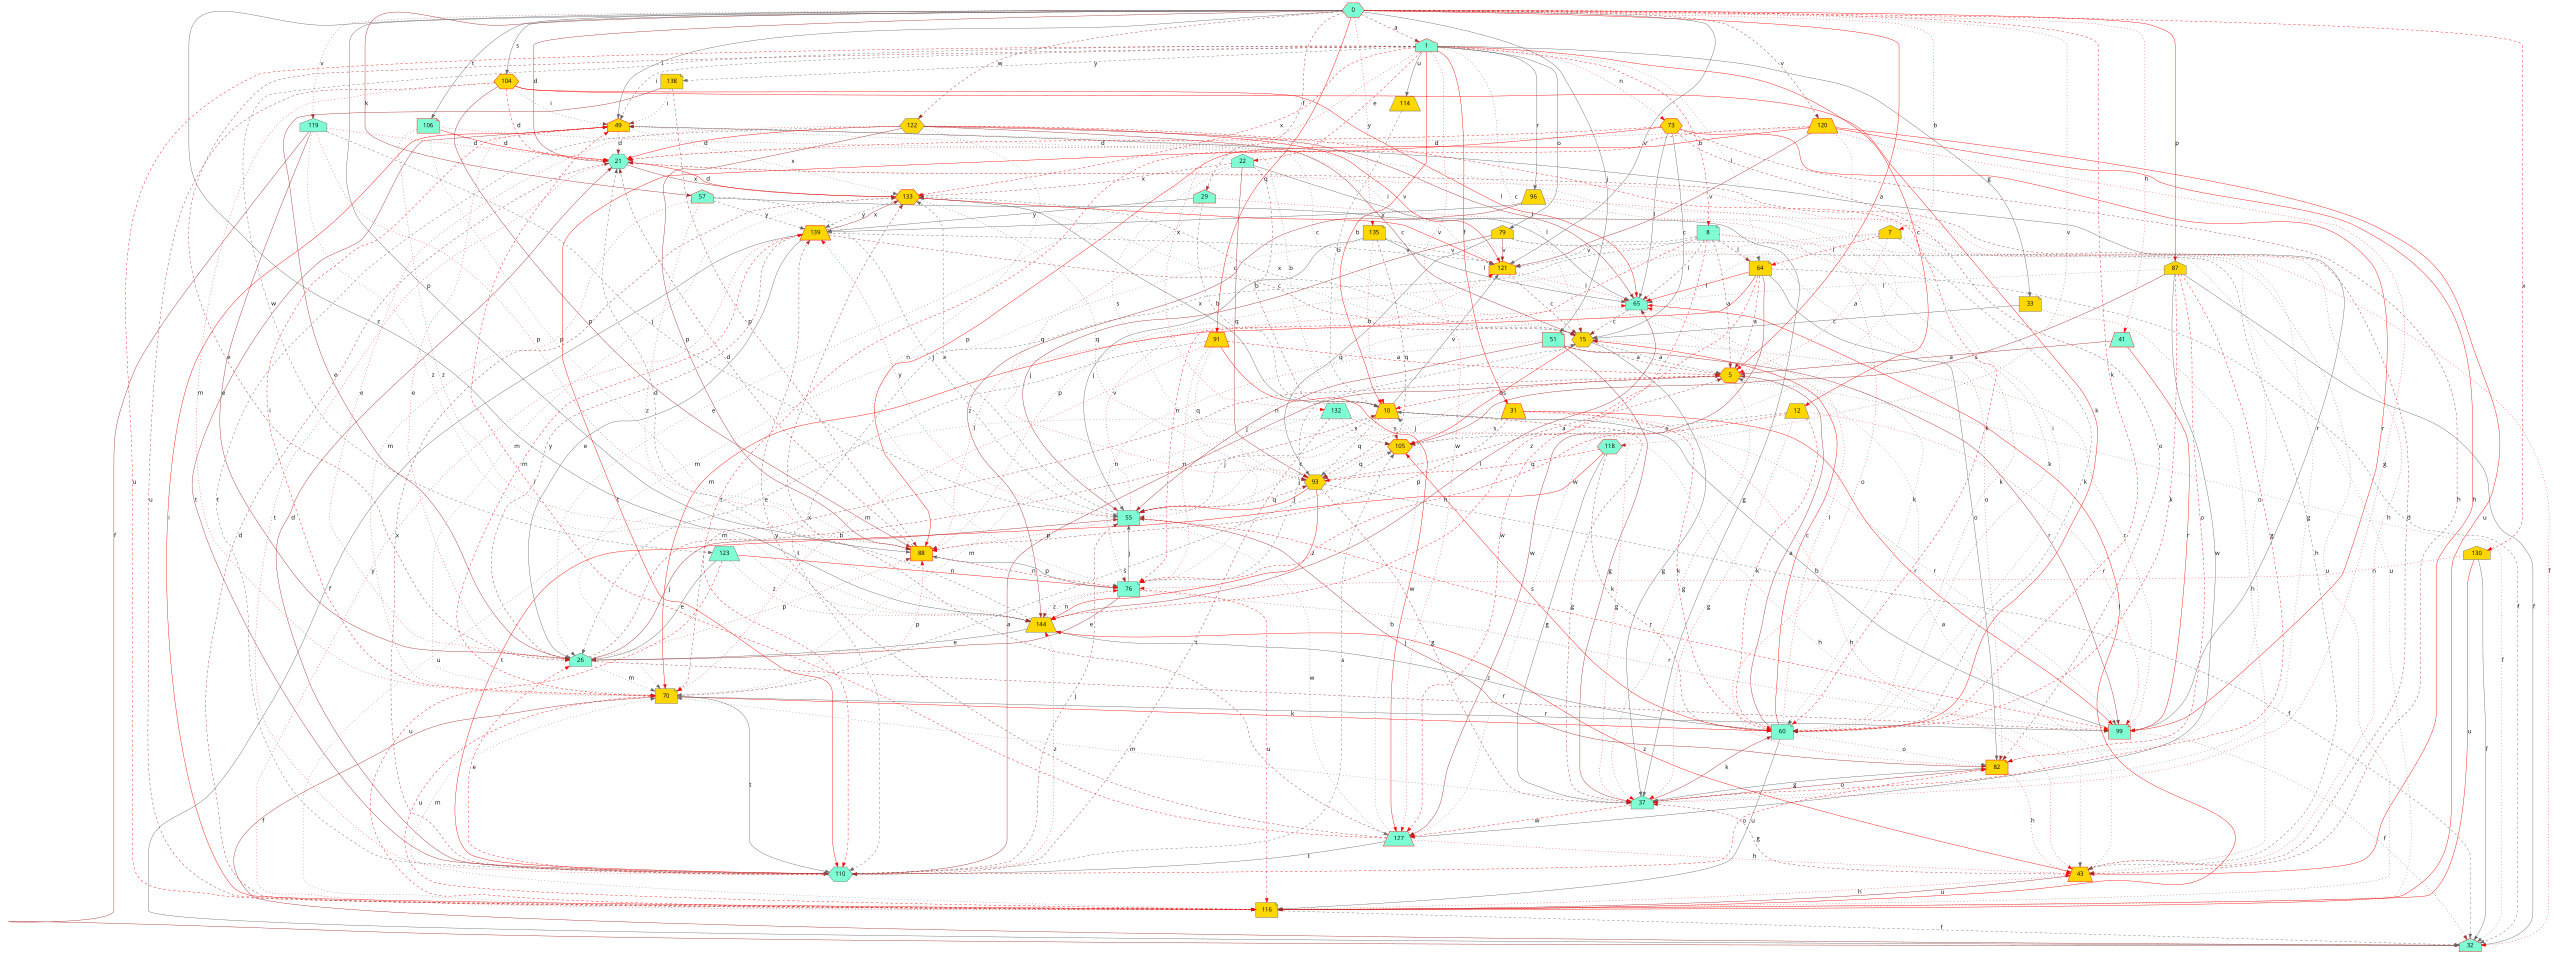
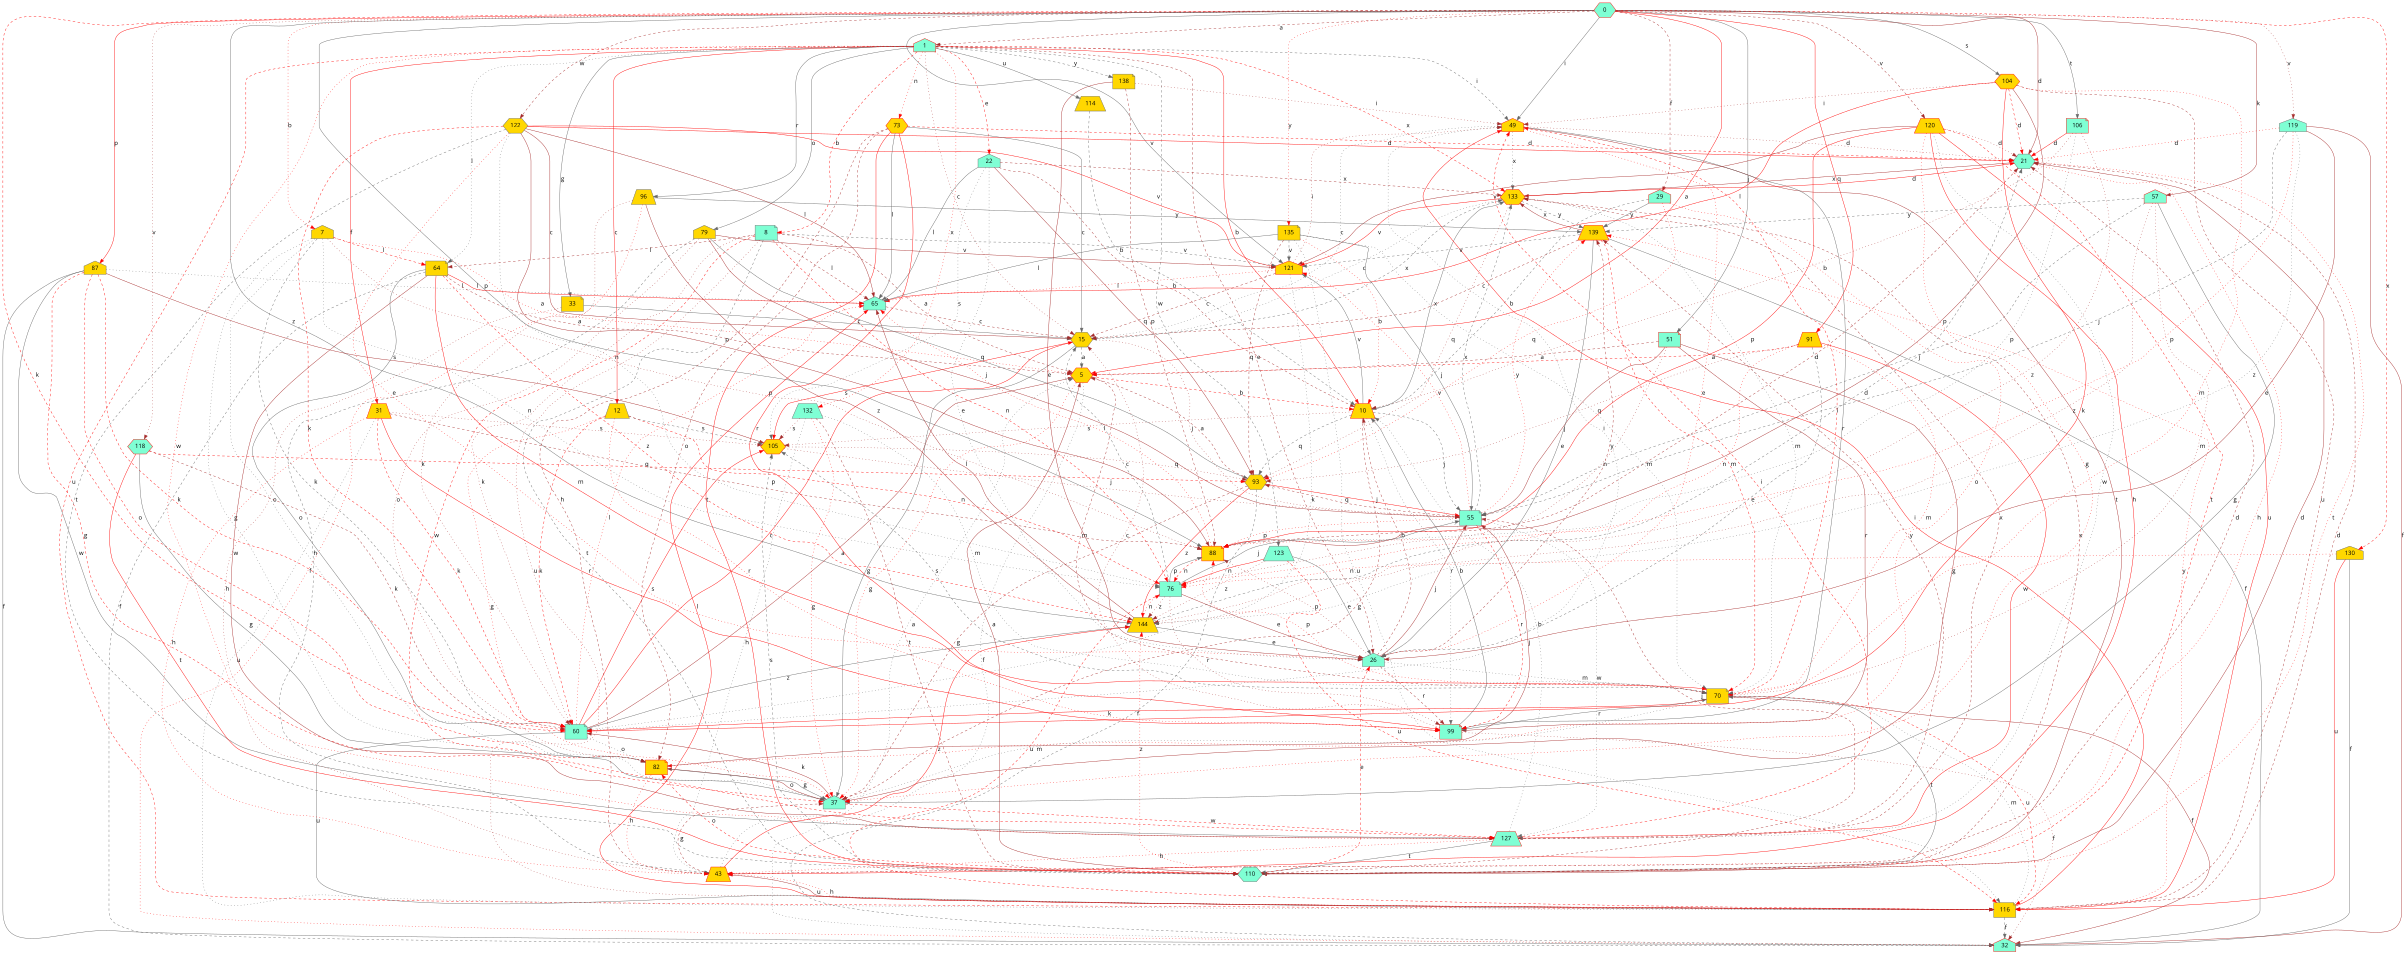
node "41": removed
